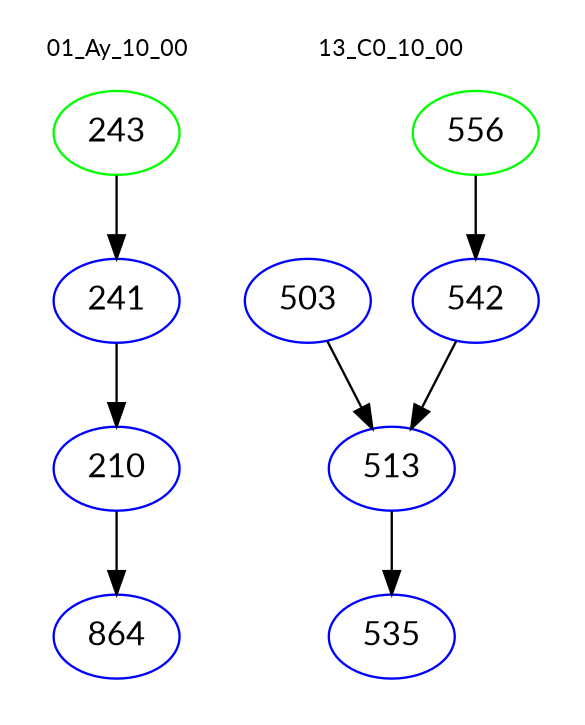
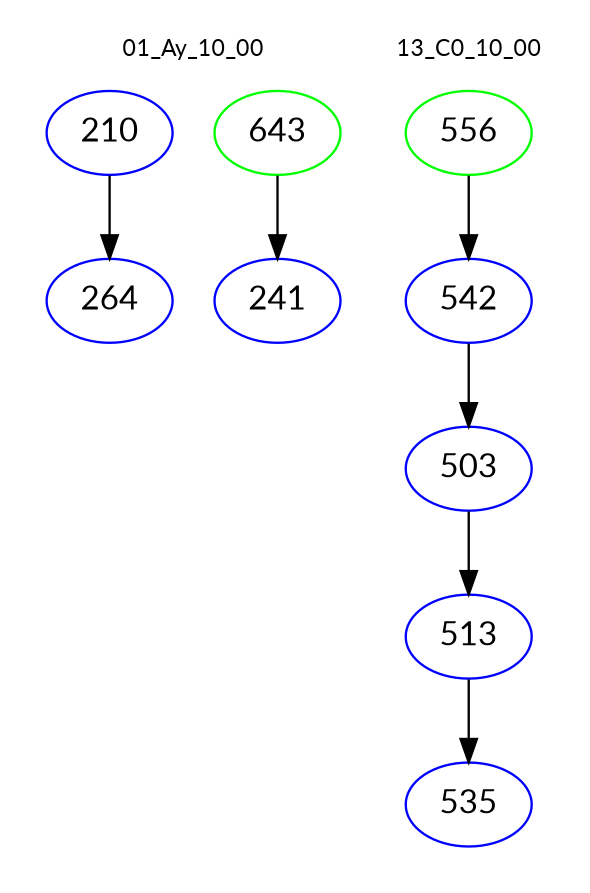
node "243": label "243" -> "643"
edge "241" -> "210": removed
edge "542" -> "513": now "542" -> "503"
node "864": label "864" -> "264"
